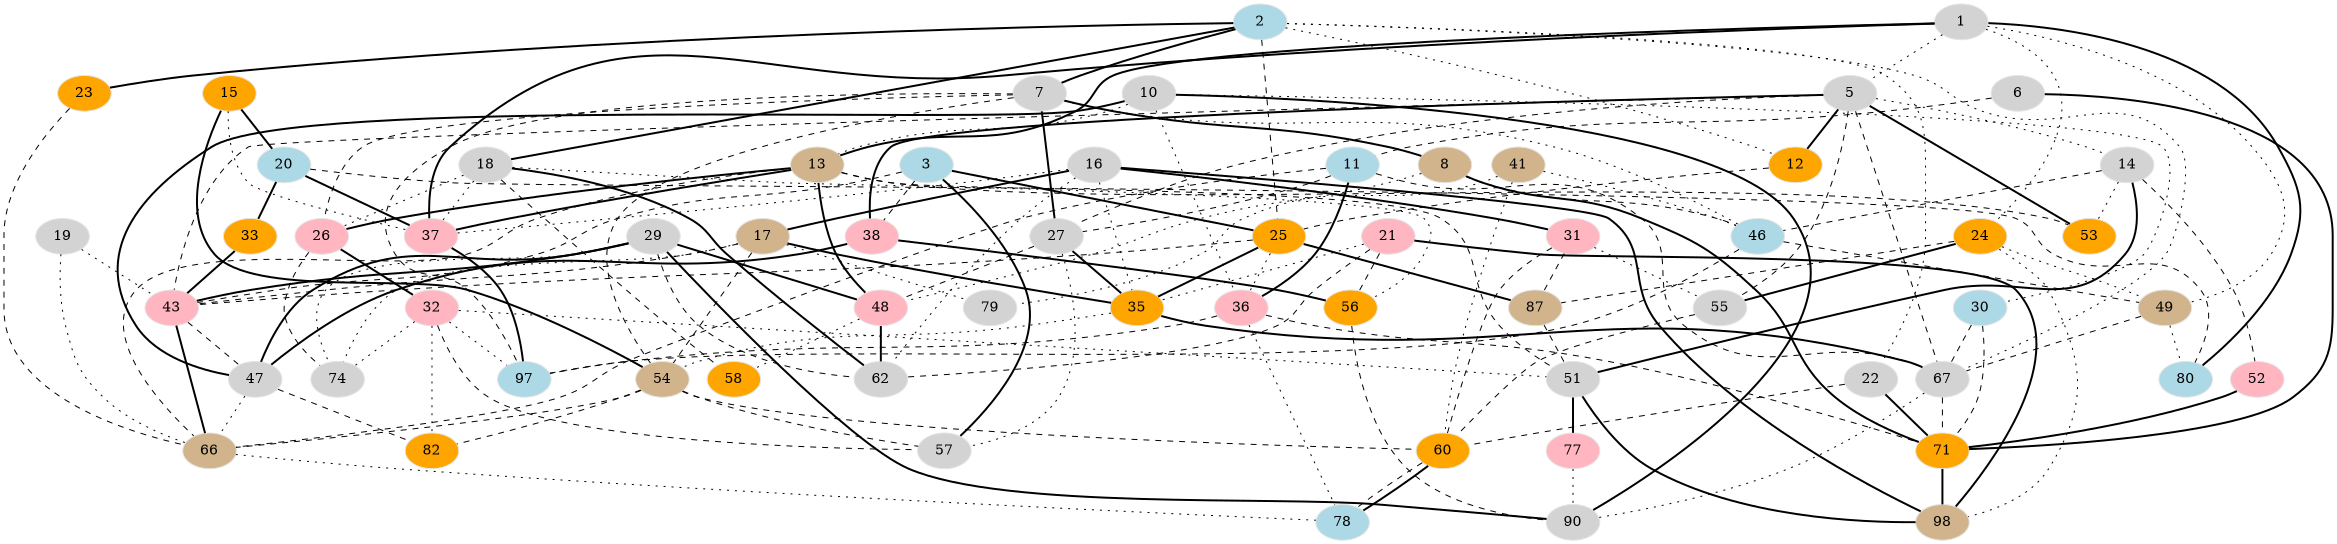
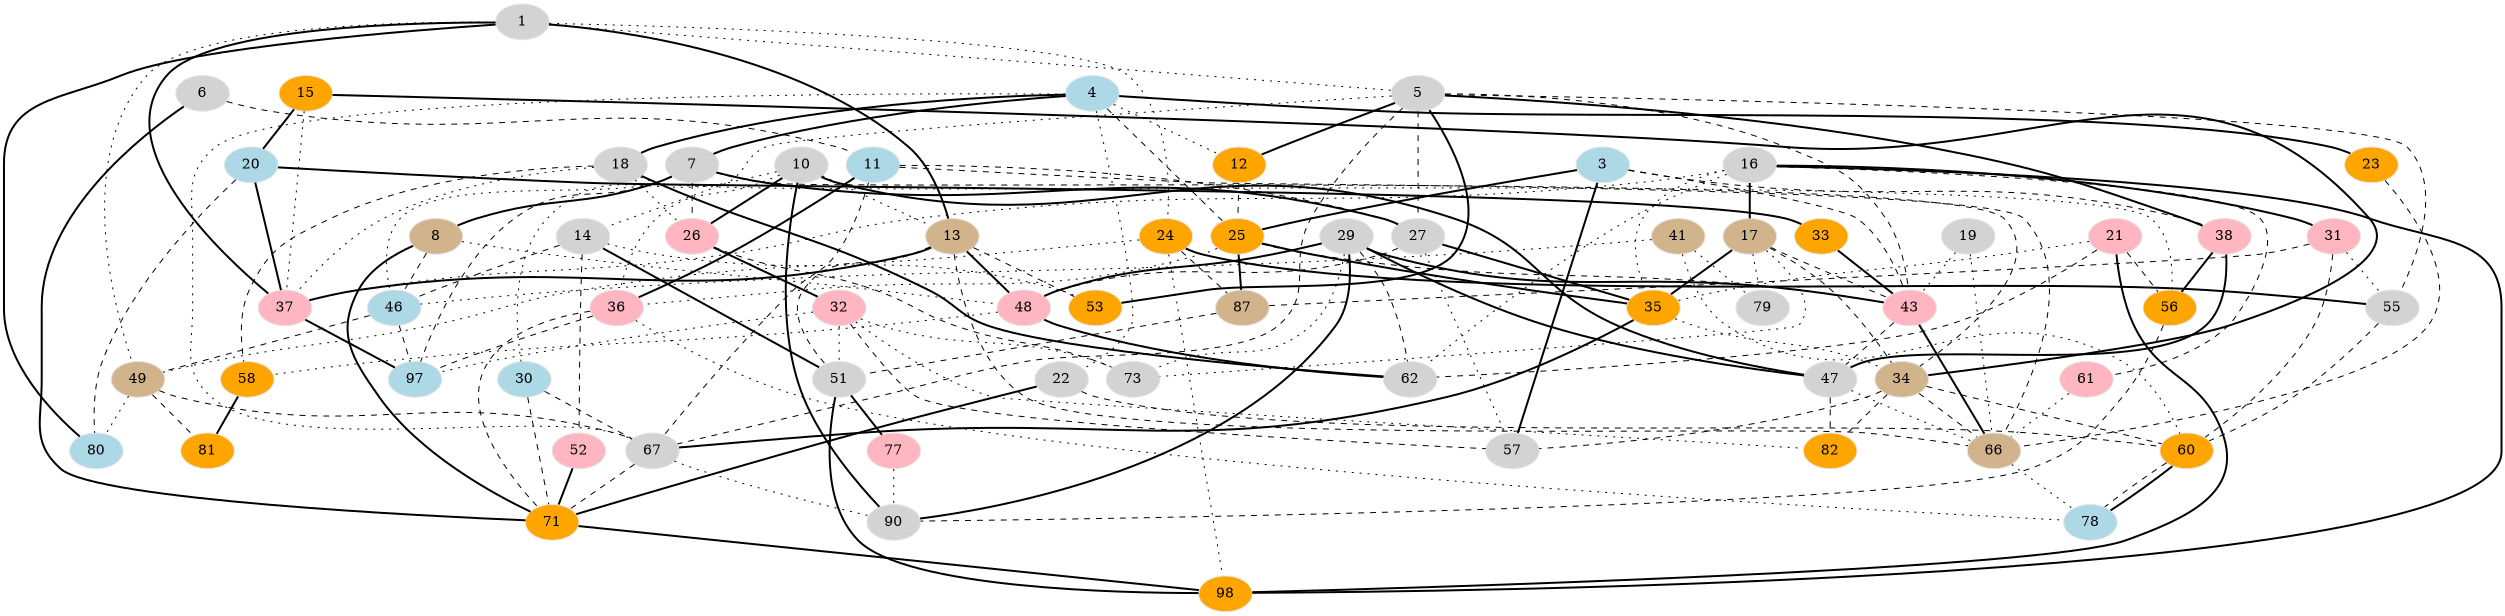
node "2": label "2" -> "4"
edge "13" -- "26": now "10" -- "26"
node "74": label "74" -> "73"
node "54": label "54" -> "34"
node "61": added
node "81": added
node "98": fillcolor tan -> orange
